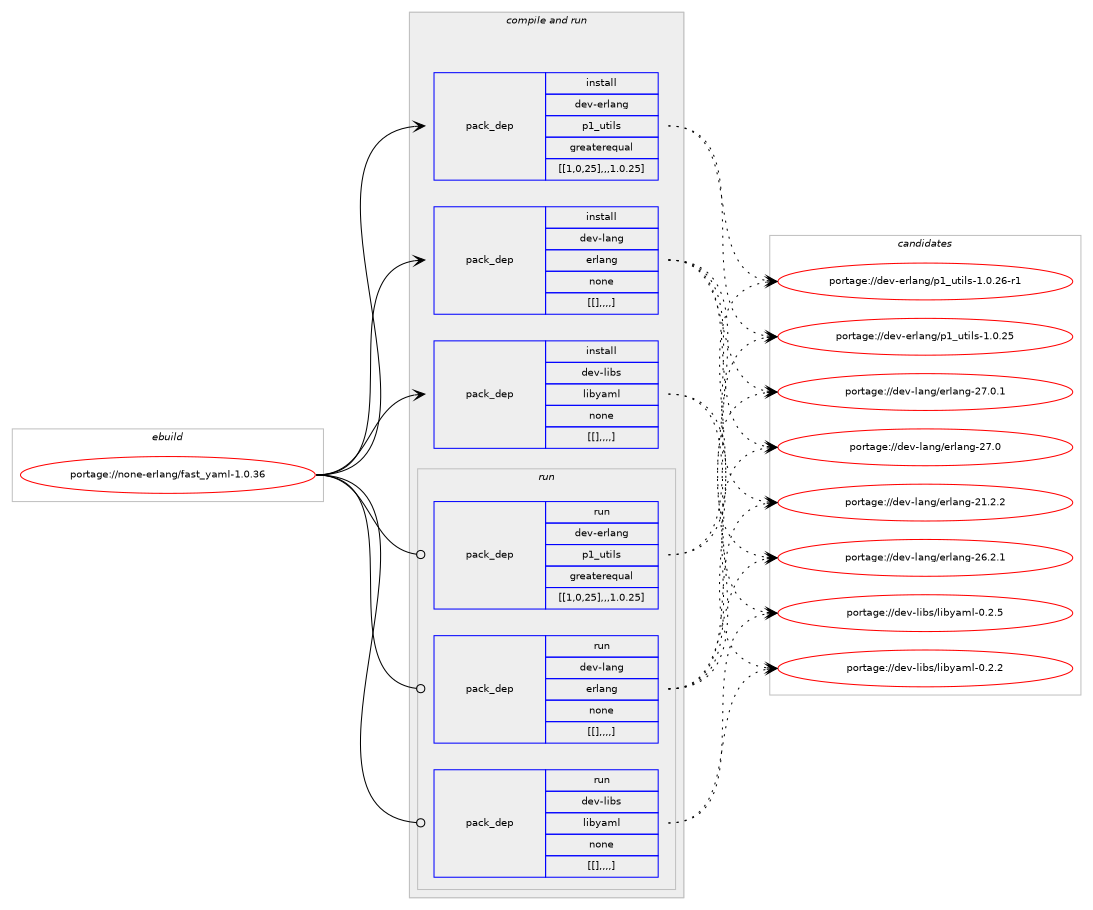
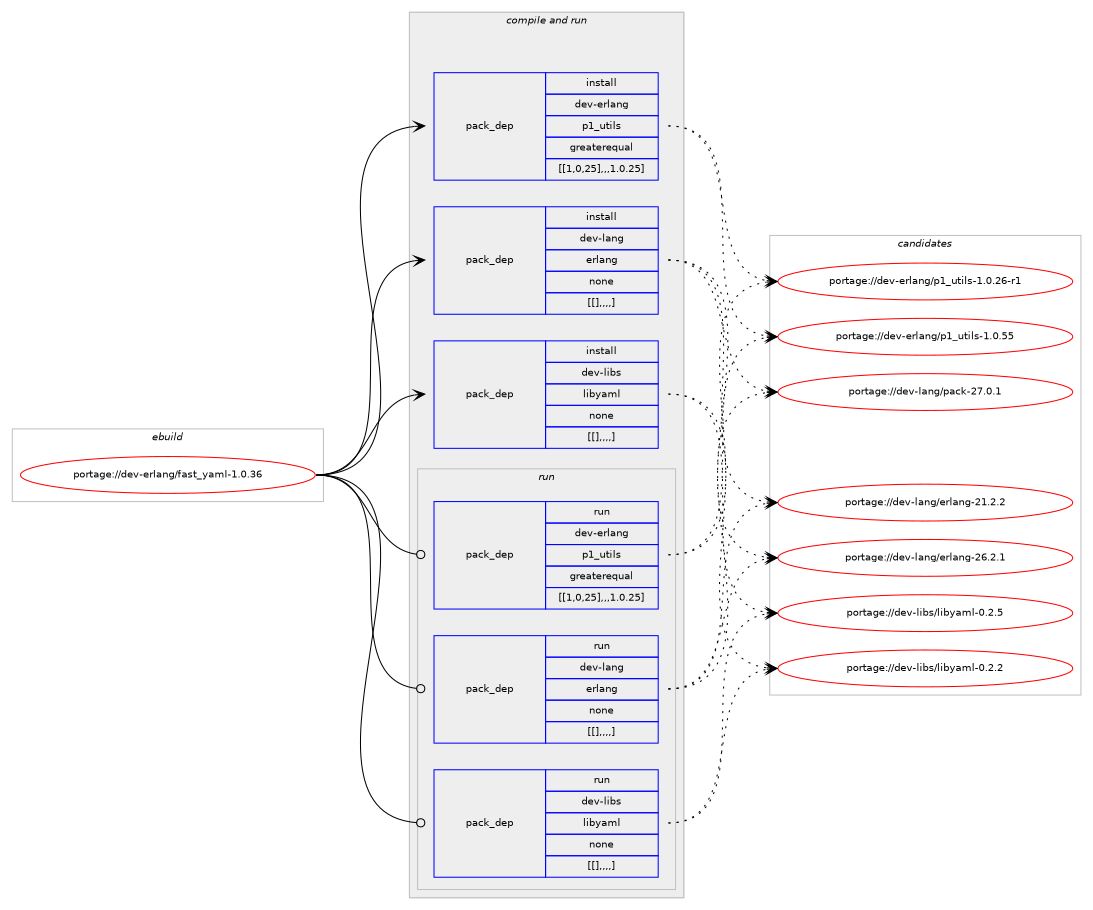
node "portage://dev-erlang/p1_utils-1.0.25": label "portage://dev-erlang/p1_utils-1.0.25" -> "portage://dev-erlang/p1_utils-1.0.55"
node "portage://dev-lang/erlang-27.0.1": label "portage://dev-lang/erlang-27.0.1" -> "portage://dev-lang/pack-27.0.1"
node "portage://dev-lang/erlang-27.0": removed
node "portage://none-erlang/fast_yaml-1.0.36": label "portage://none-erlang/fast_yaml-1.0.36" -> "portage://dev-erlang/fast_yaml-1.0.36"
